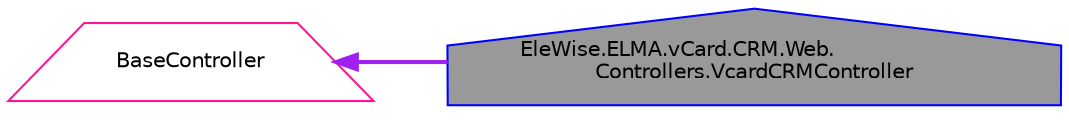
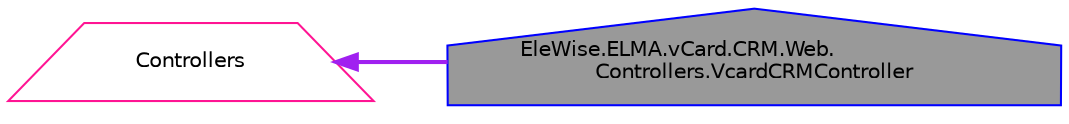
node "BaseController": label "BaseController" -> "Controllers"
